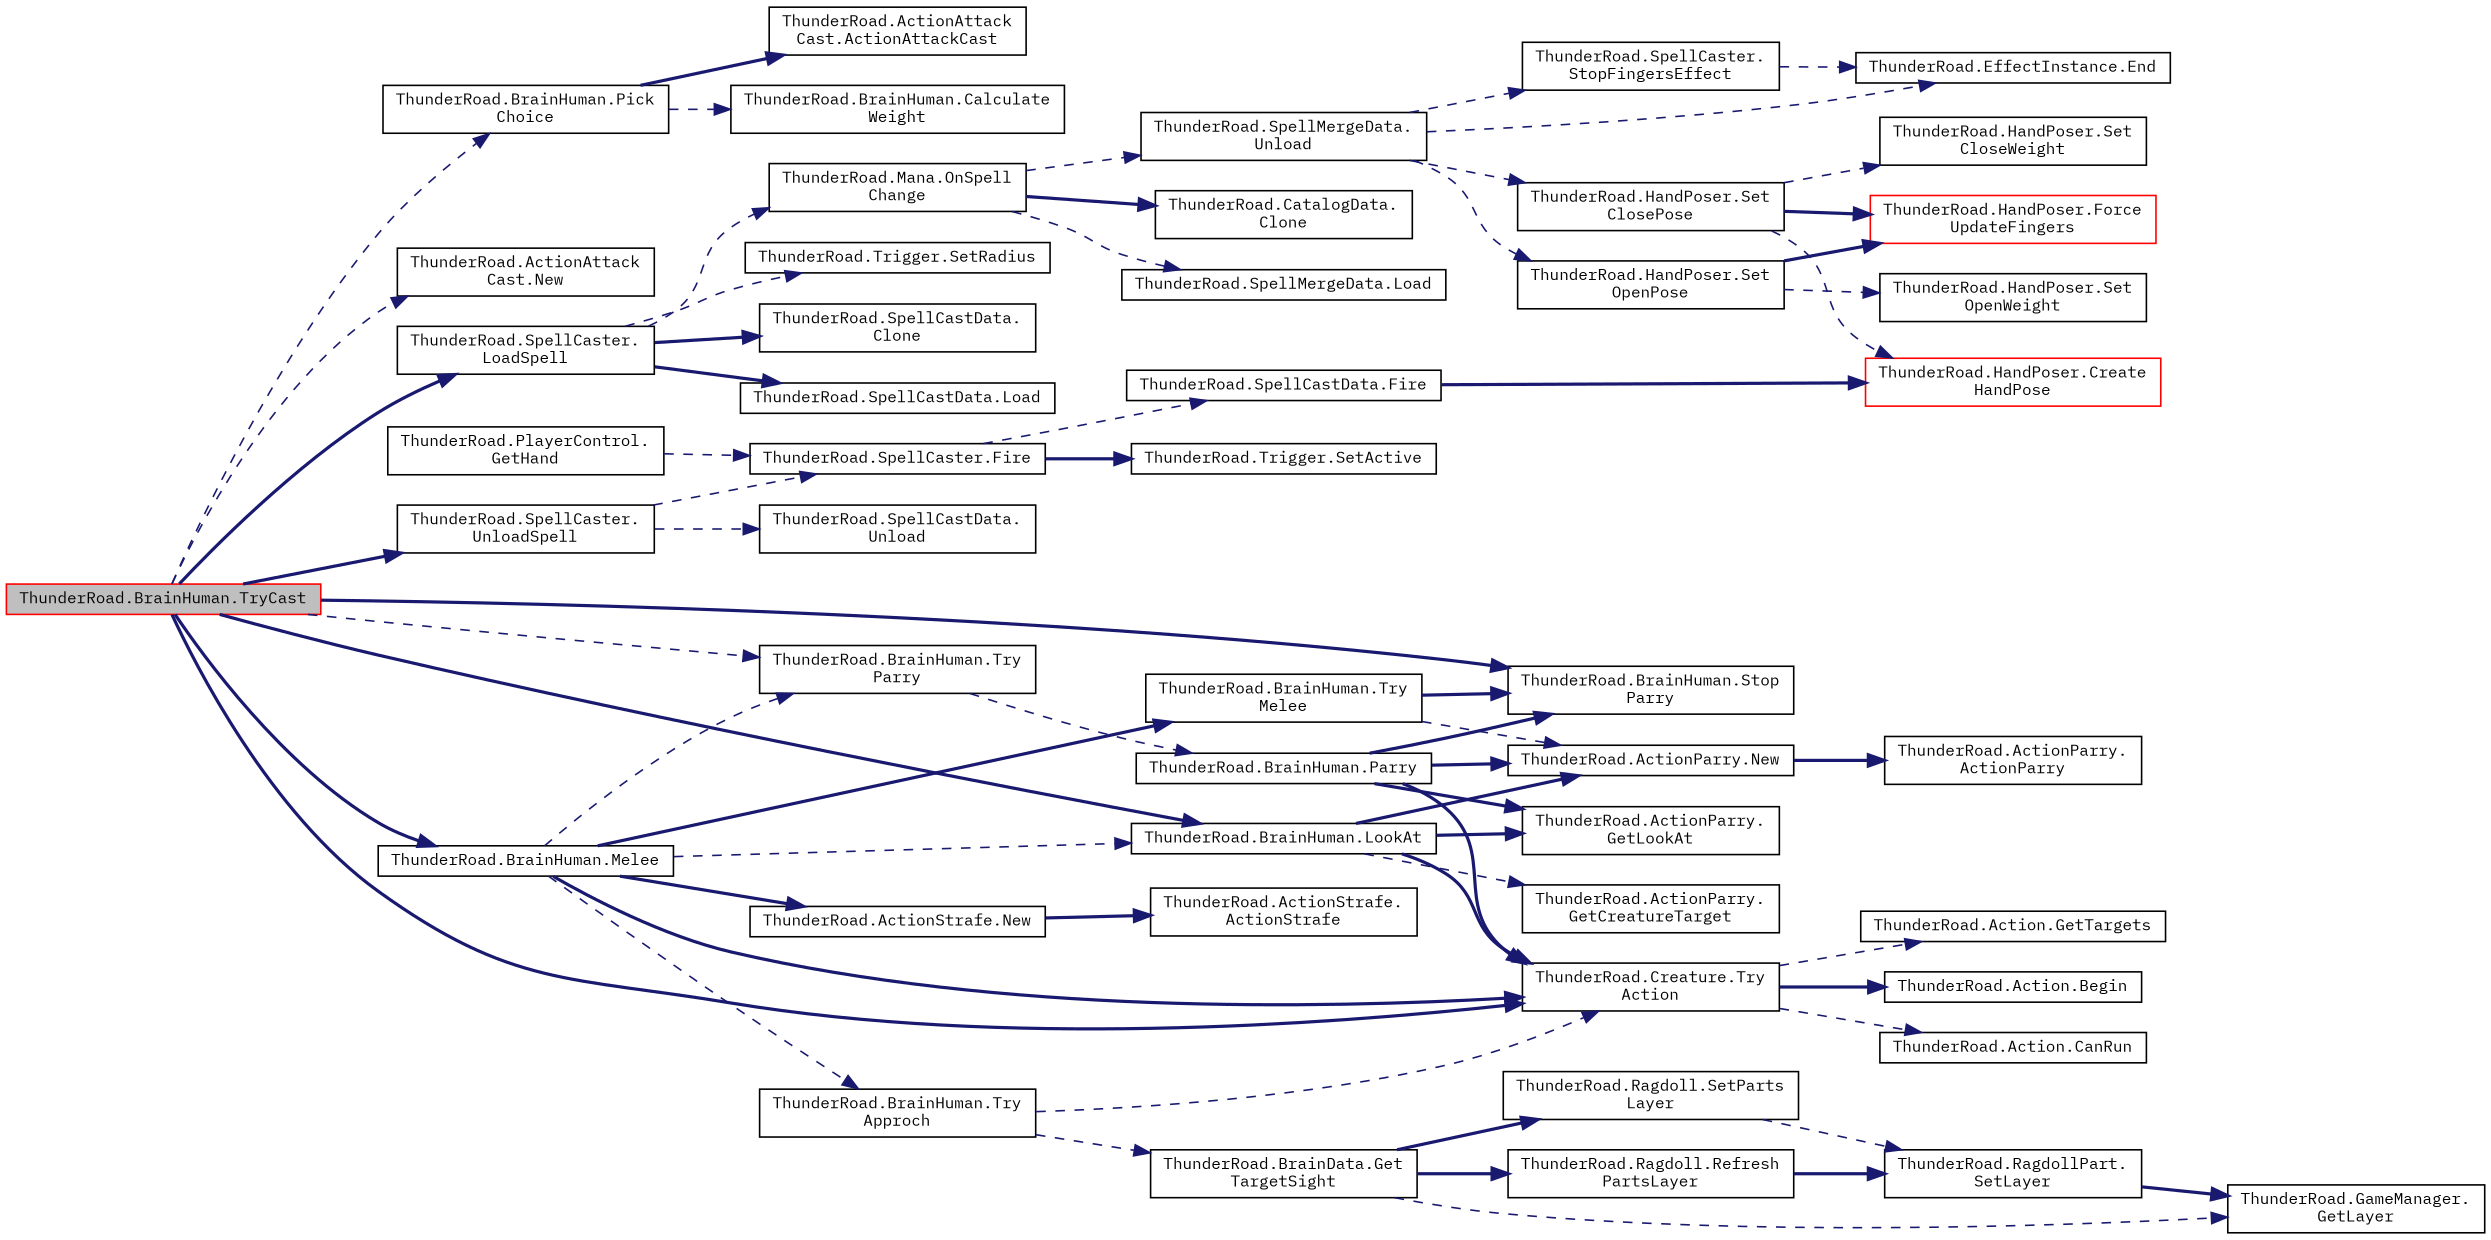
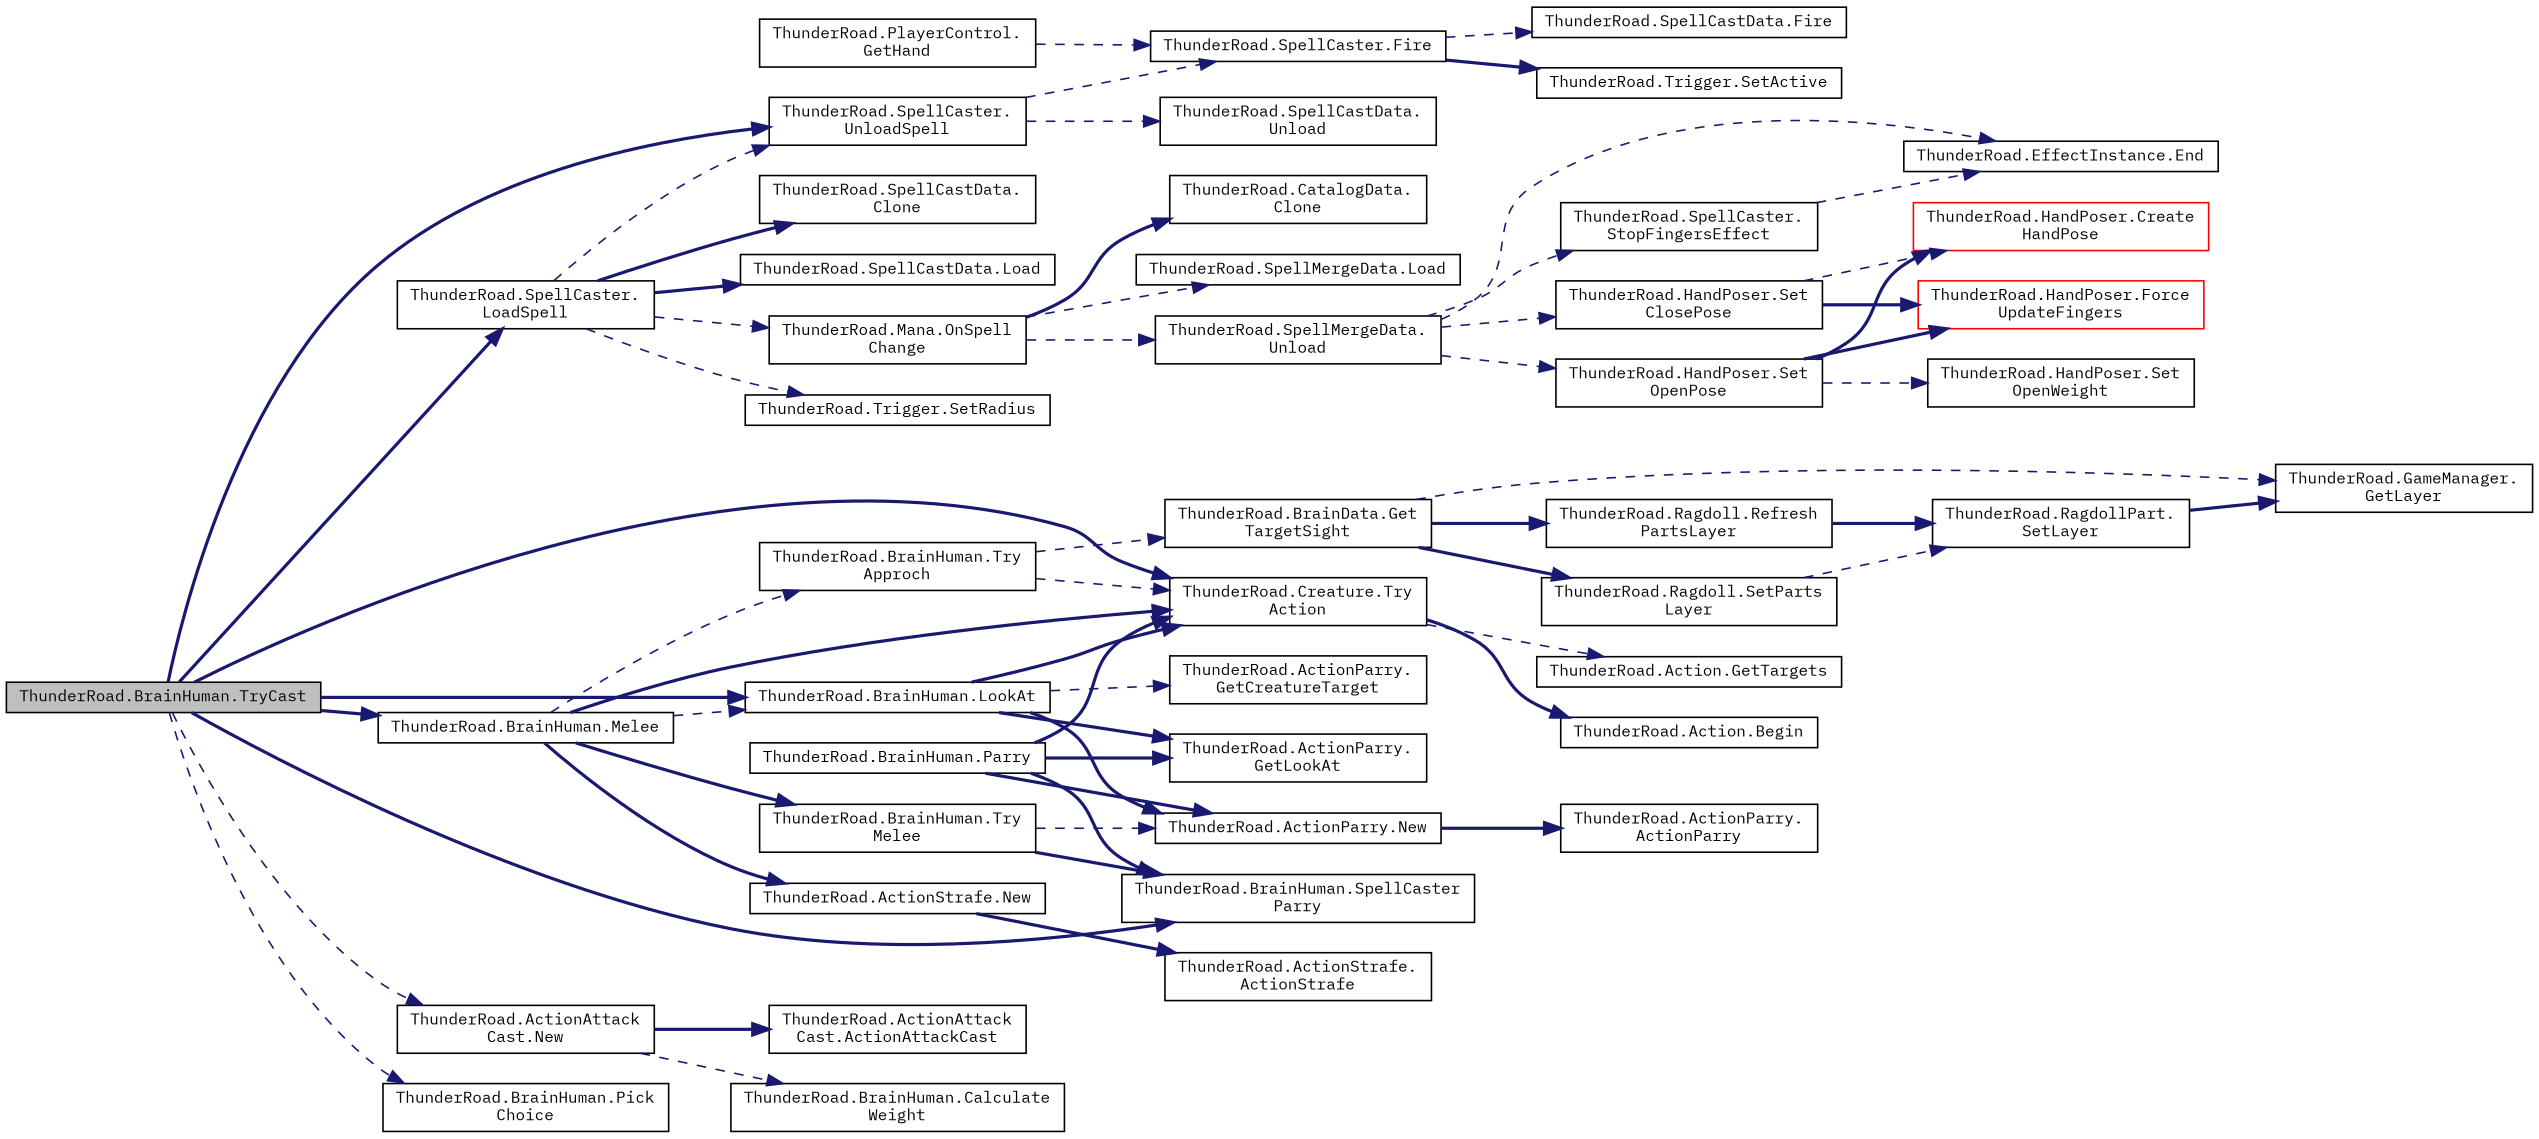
edge "ThunderRoad.BrainHuman.Pick Choice" -> "ThunderRoad.ActionAttack Cast.ActionAttackCast": now "ThunderRoad.ActionAttack Cast.New" -> "ThunderRoad.ActionAttack Cast.ActionAttackCast"
edge "ThunderRoad.BrainHuman.Pick Choice" -> "ThunderRoad.BrainHuman.Calculate Weight": now "ThunderRoad.ActionAttack Cast.New" -> "ThunderRoad.BrainHuman.Calculate Weight"
node "ThunderRoad.HandPoser.Set CloseWeight": removed
edge "ThunderRoad.SpellCaster. LoadSpell" -> "ThunderRoad.SpellCaster. UnloadSpell": added
edge "ThunderRoad.SpellCastData.Fire" -> "ThunderRoad.HandPoser.Create HandPose": now "ThunderRoad.HandPoser.Set OpenPose" -> "ThunderRoad.HandPoser.Create HandPose"
node "ThunderRoad.BrainHuman.TryCast": color red -> black
node "ThunderRoad.BrainHuman.Try Parry": removed
node "ThunderRoad.BrainHuman.Stop Parry": label "ThunderRoad.BrainHuman.Stop Parry" -> "ThunderRoad.BrainHuman.SpellCaster Parry"
node "ThunderRoad.Action.CanRun": removed
